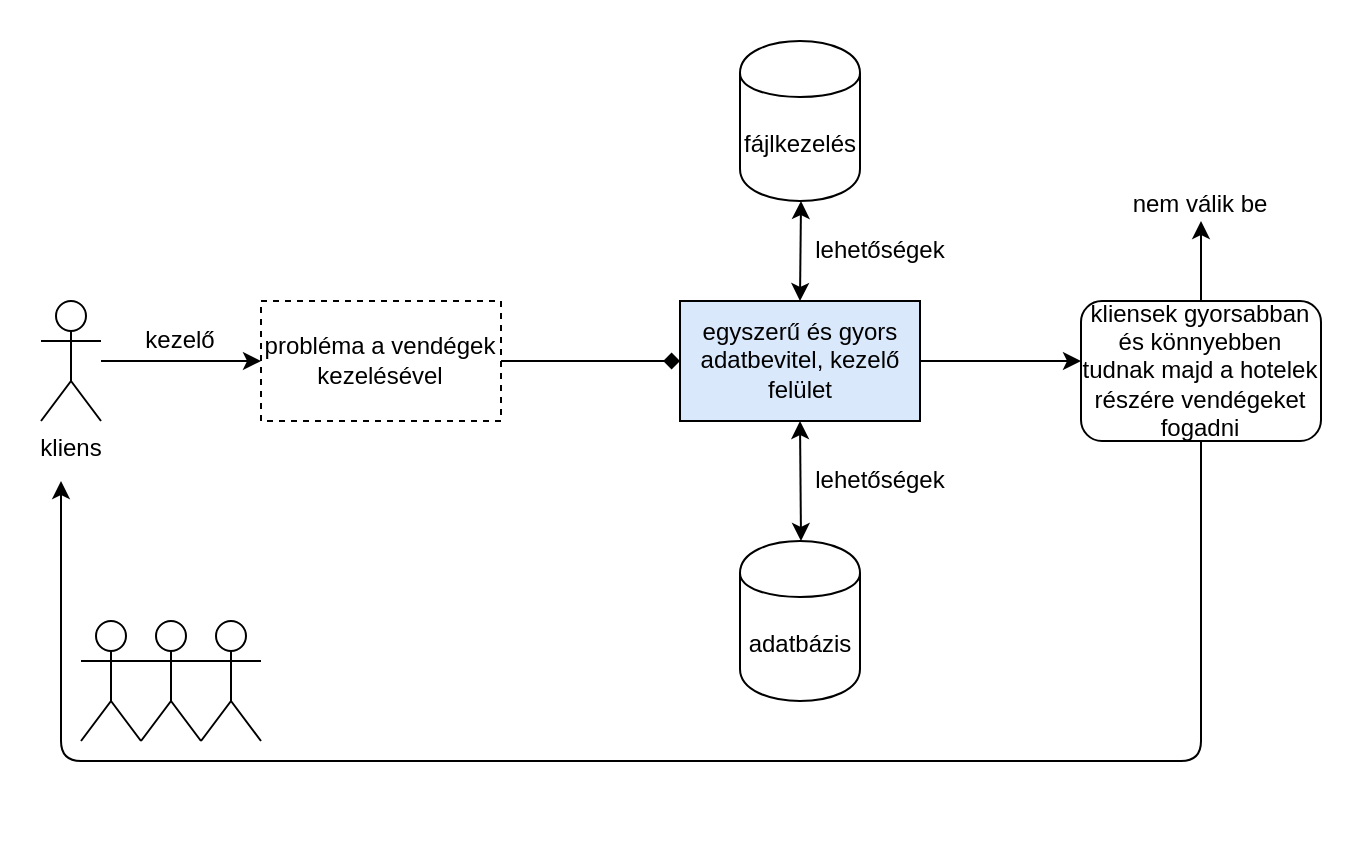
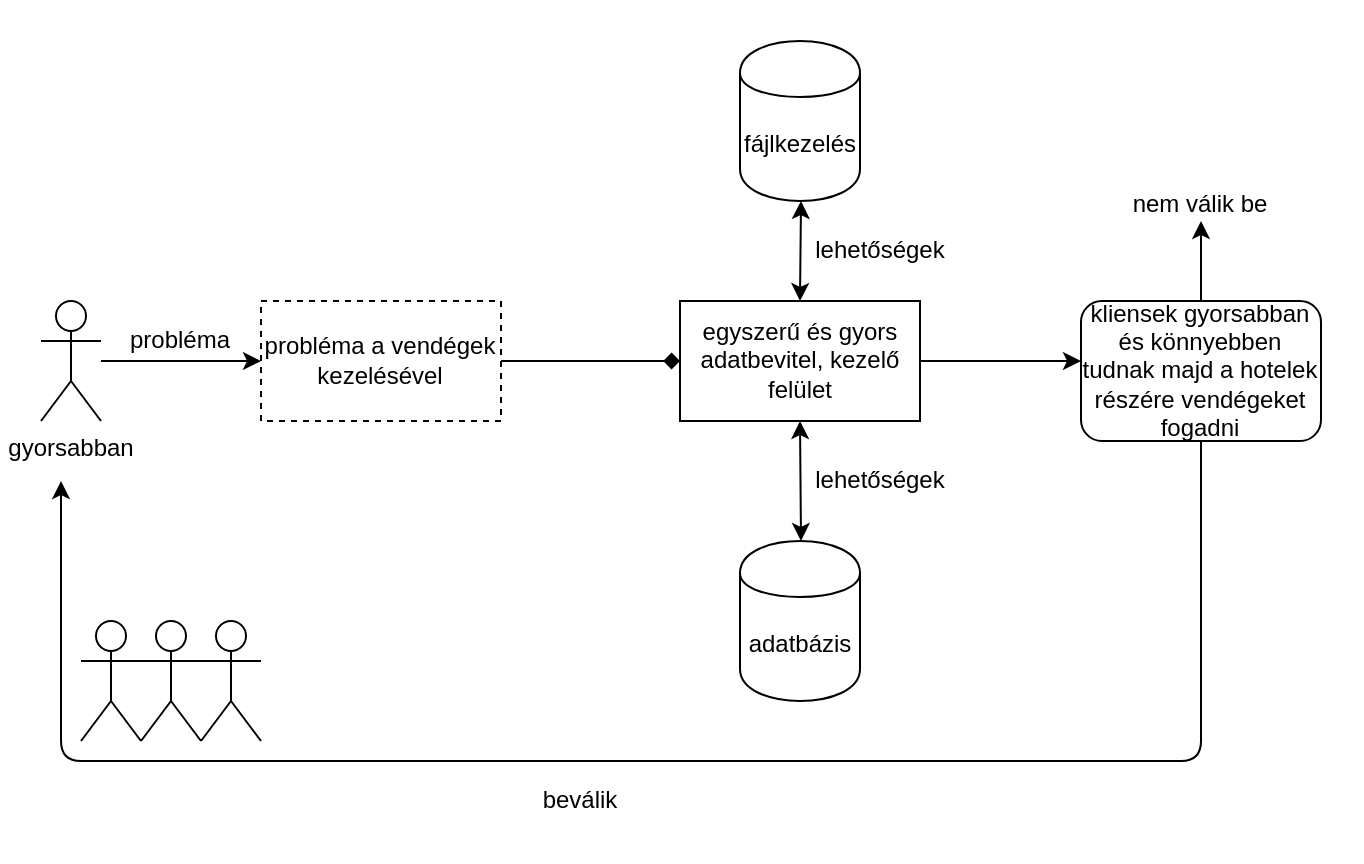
node "kezelő": label "kezelő" -> "probléma"
node "egyszerű és gyors adatbevitel, kezelő felület": fillcolor #dae8fc -> #ffffff
node "kliens": label "kliens" -> "gyorsabban"
node "beválik": added
